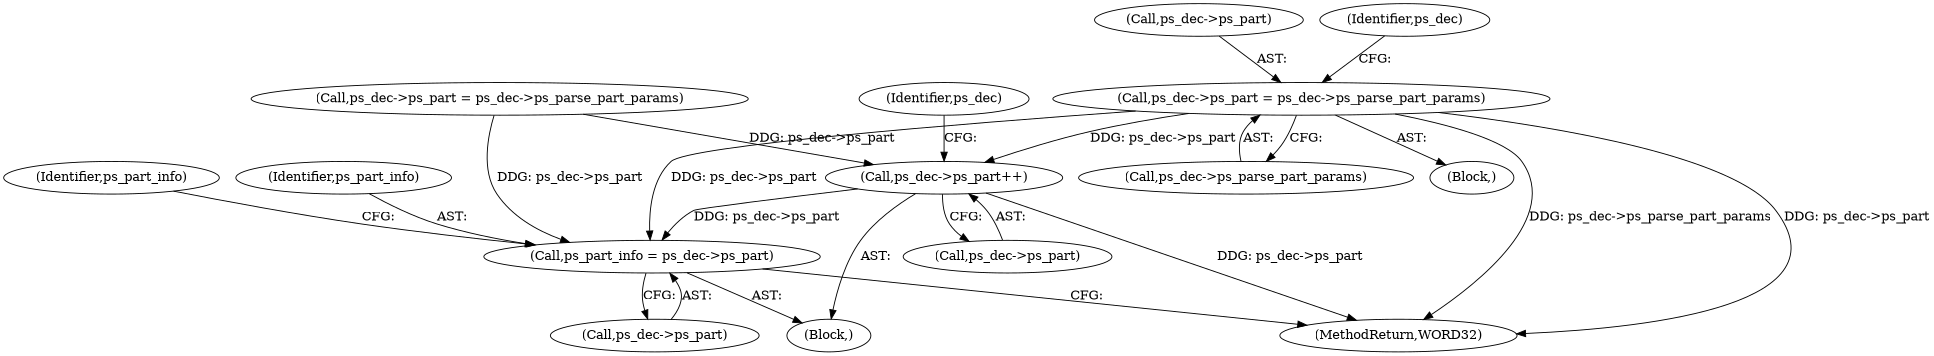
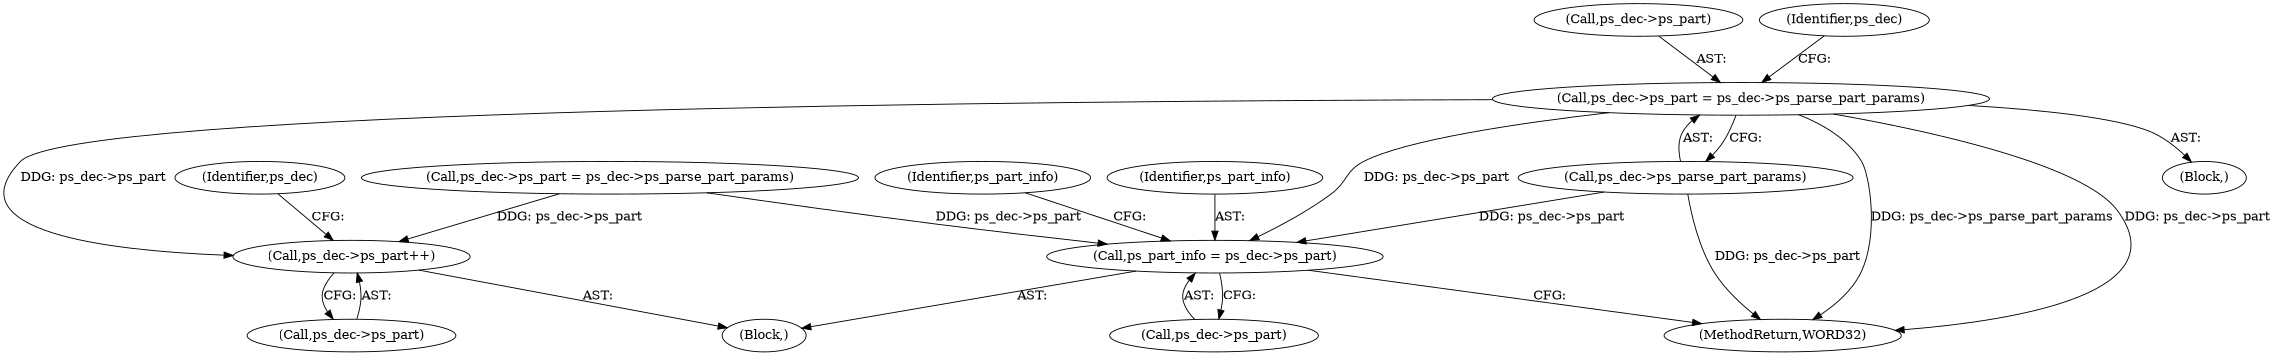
edge "(Call,ps_dec->ps_part++)" -> "(Call,ps_part_info = ps_dec->ps_part)": now "(Call,ps_dec->ps_parse_part_params)" -> "(Call,ps_part_info = ps_dec->ps_part)"
edge "(Call,ps_dec->ps_part++)" -> "(MethodReturn,WORD32)": now "(Call,ps_dec->ps_parse_part_params)" -> "(MethodReturn,WORD32)"
